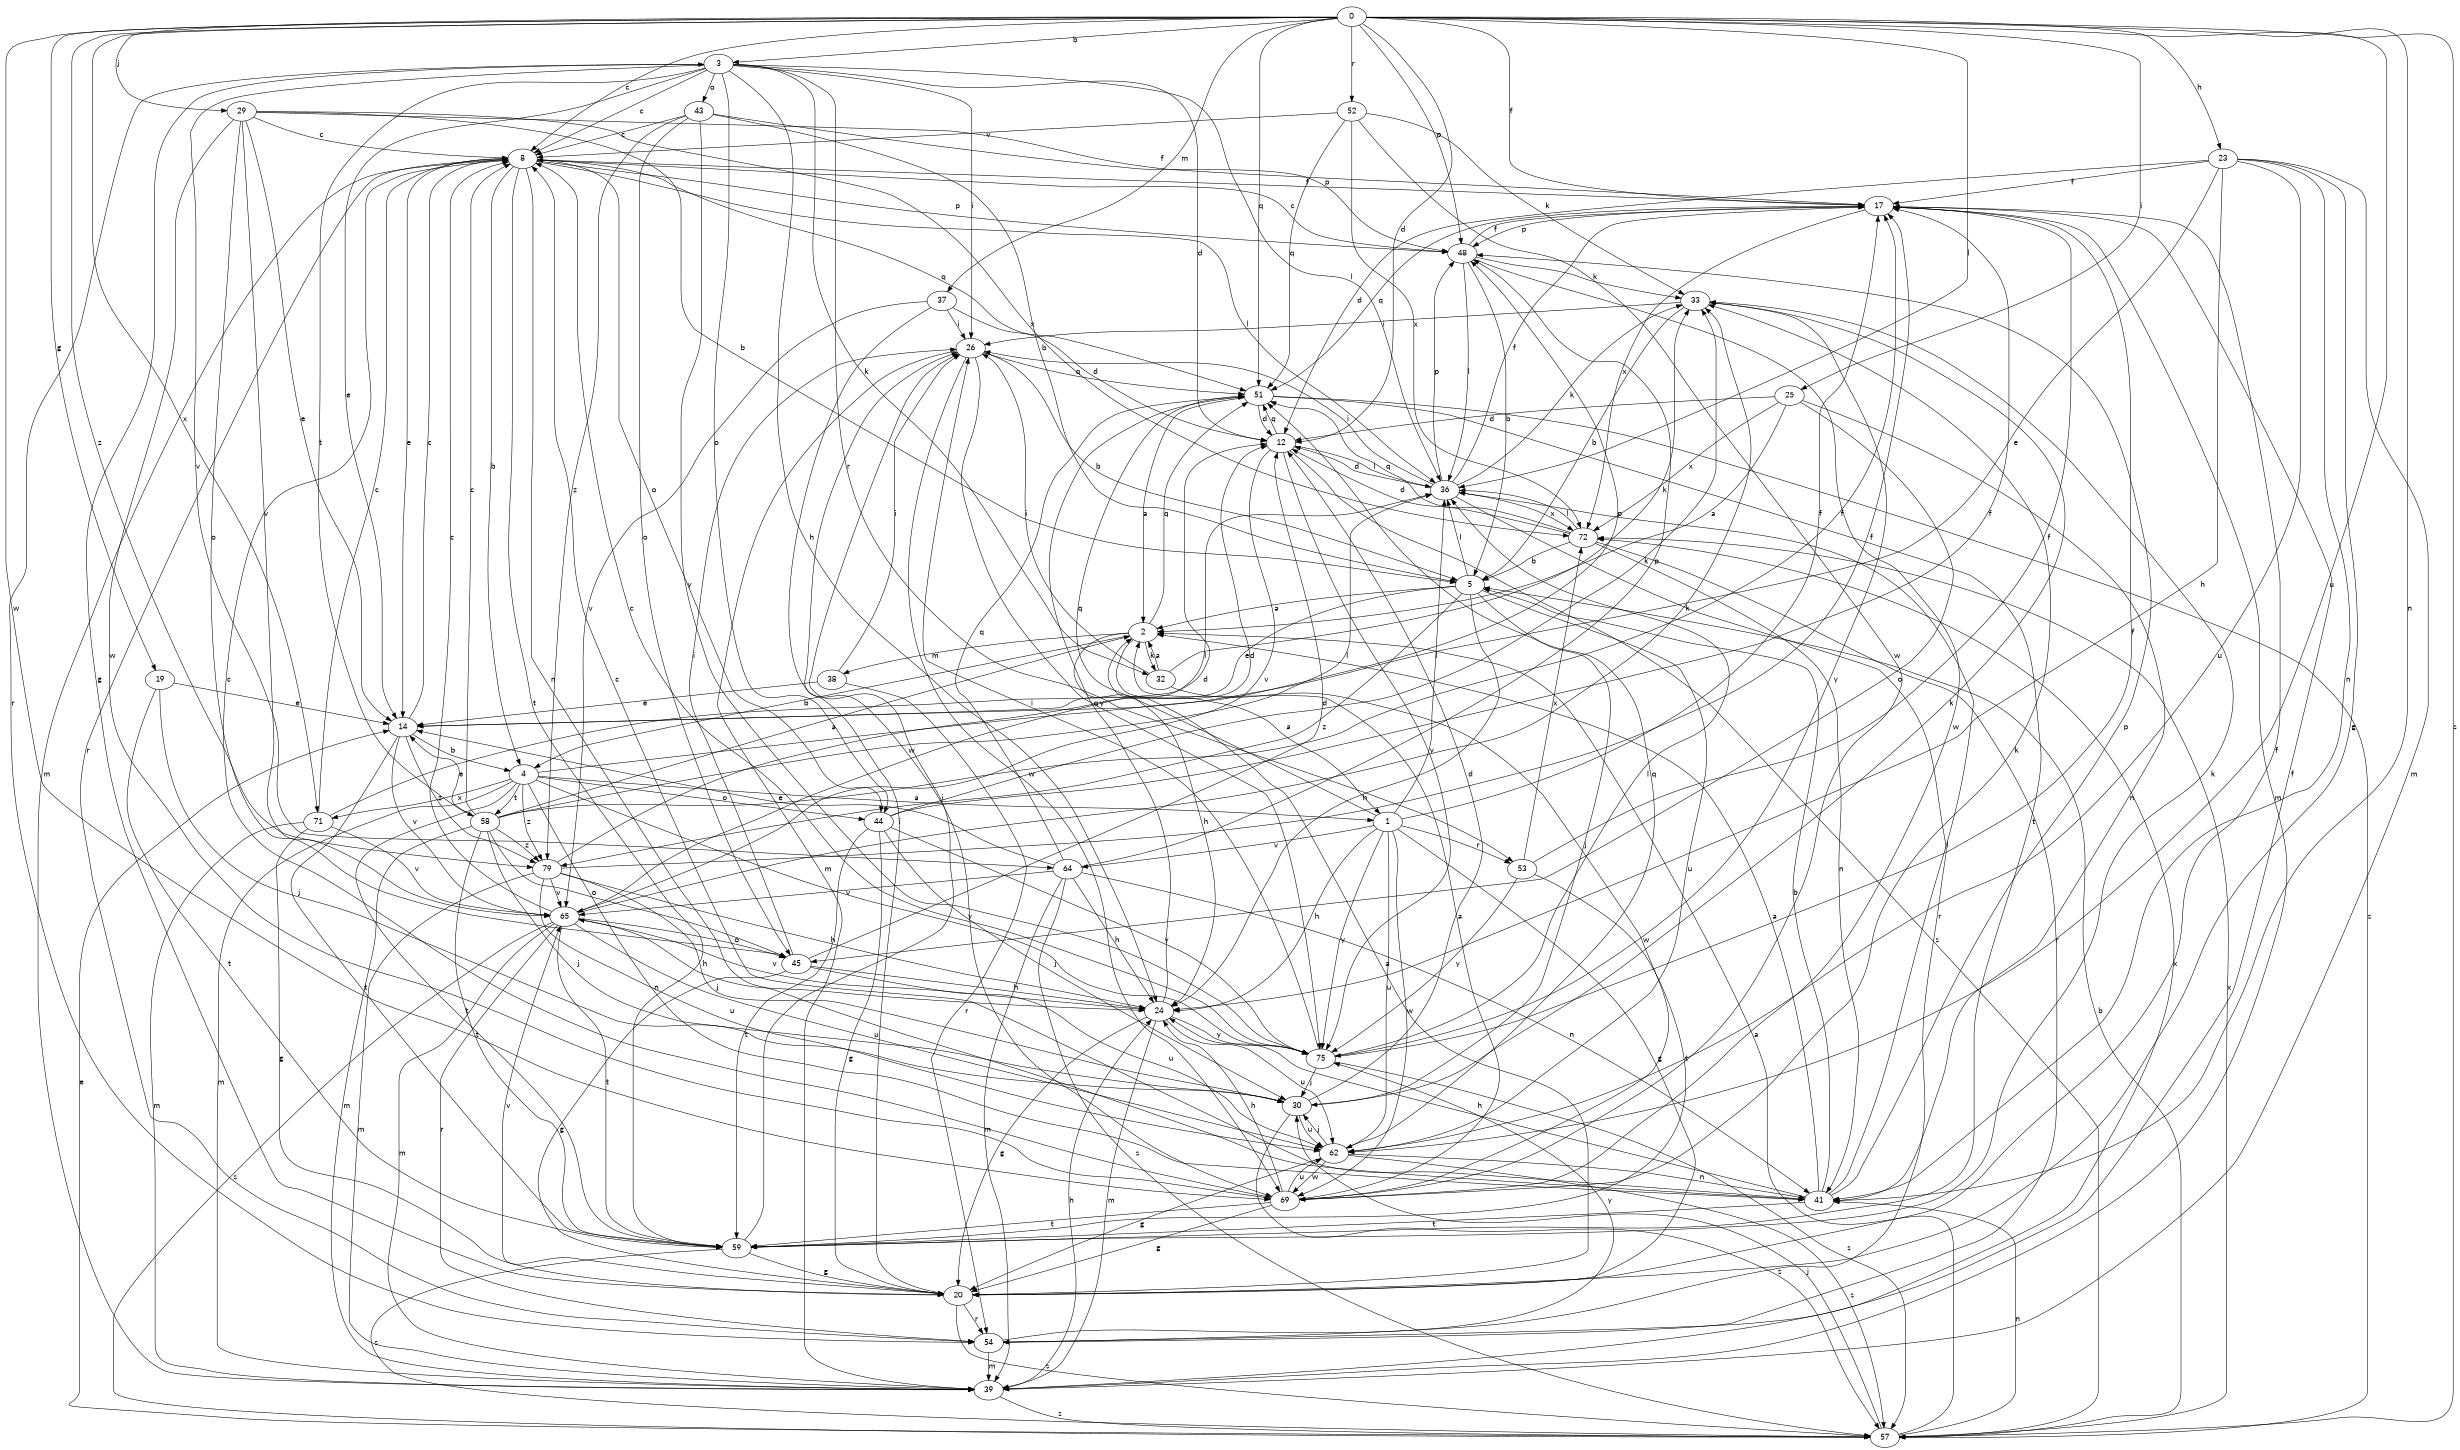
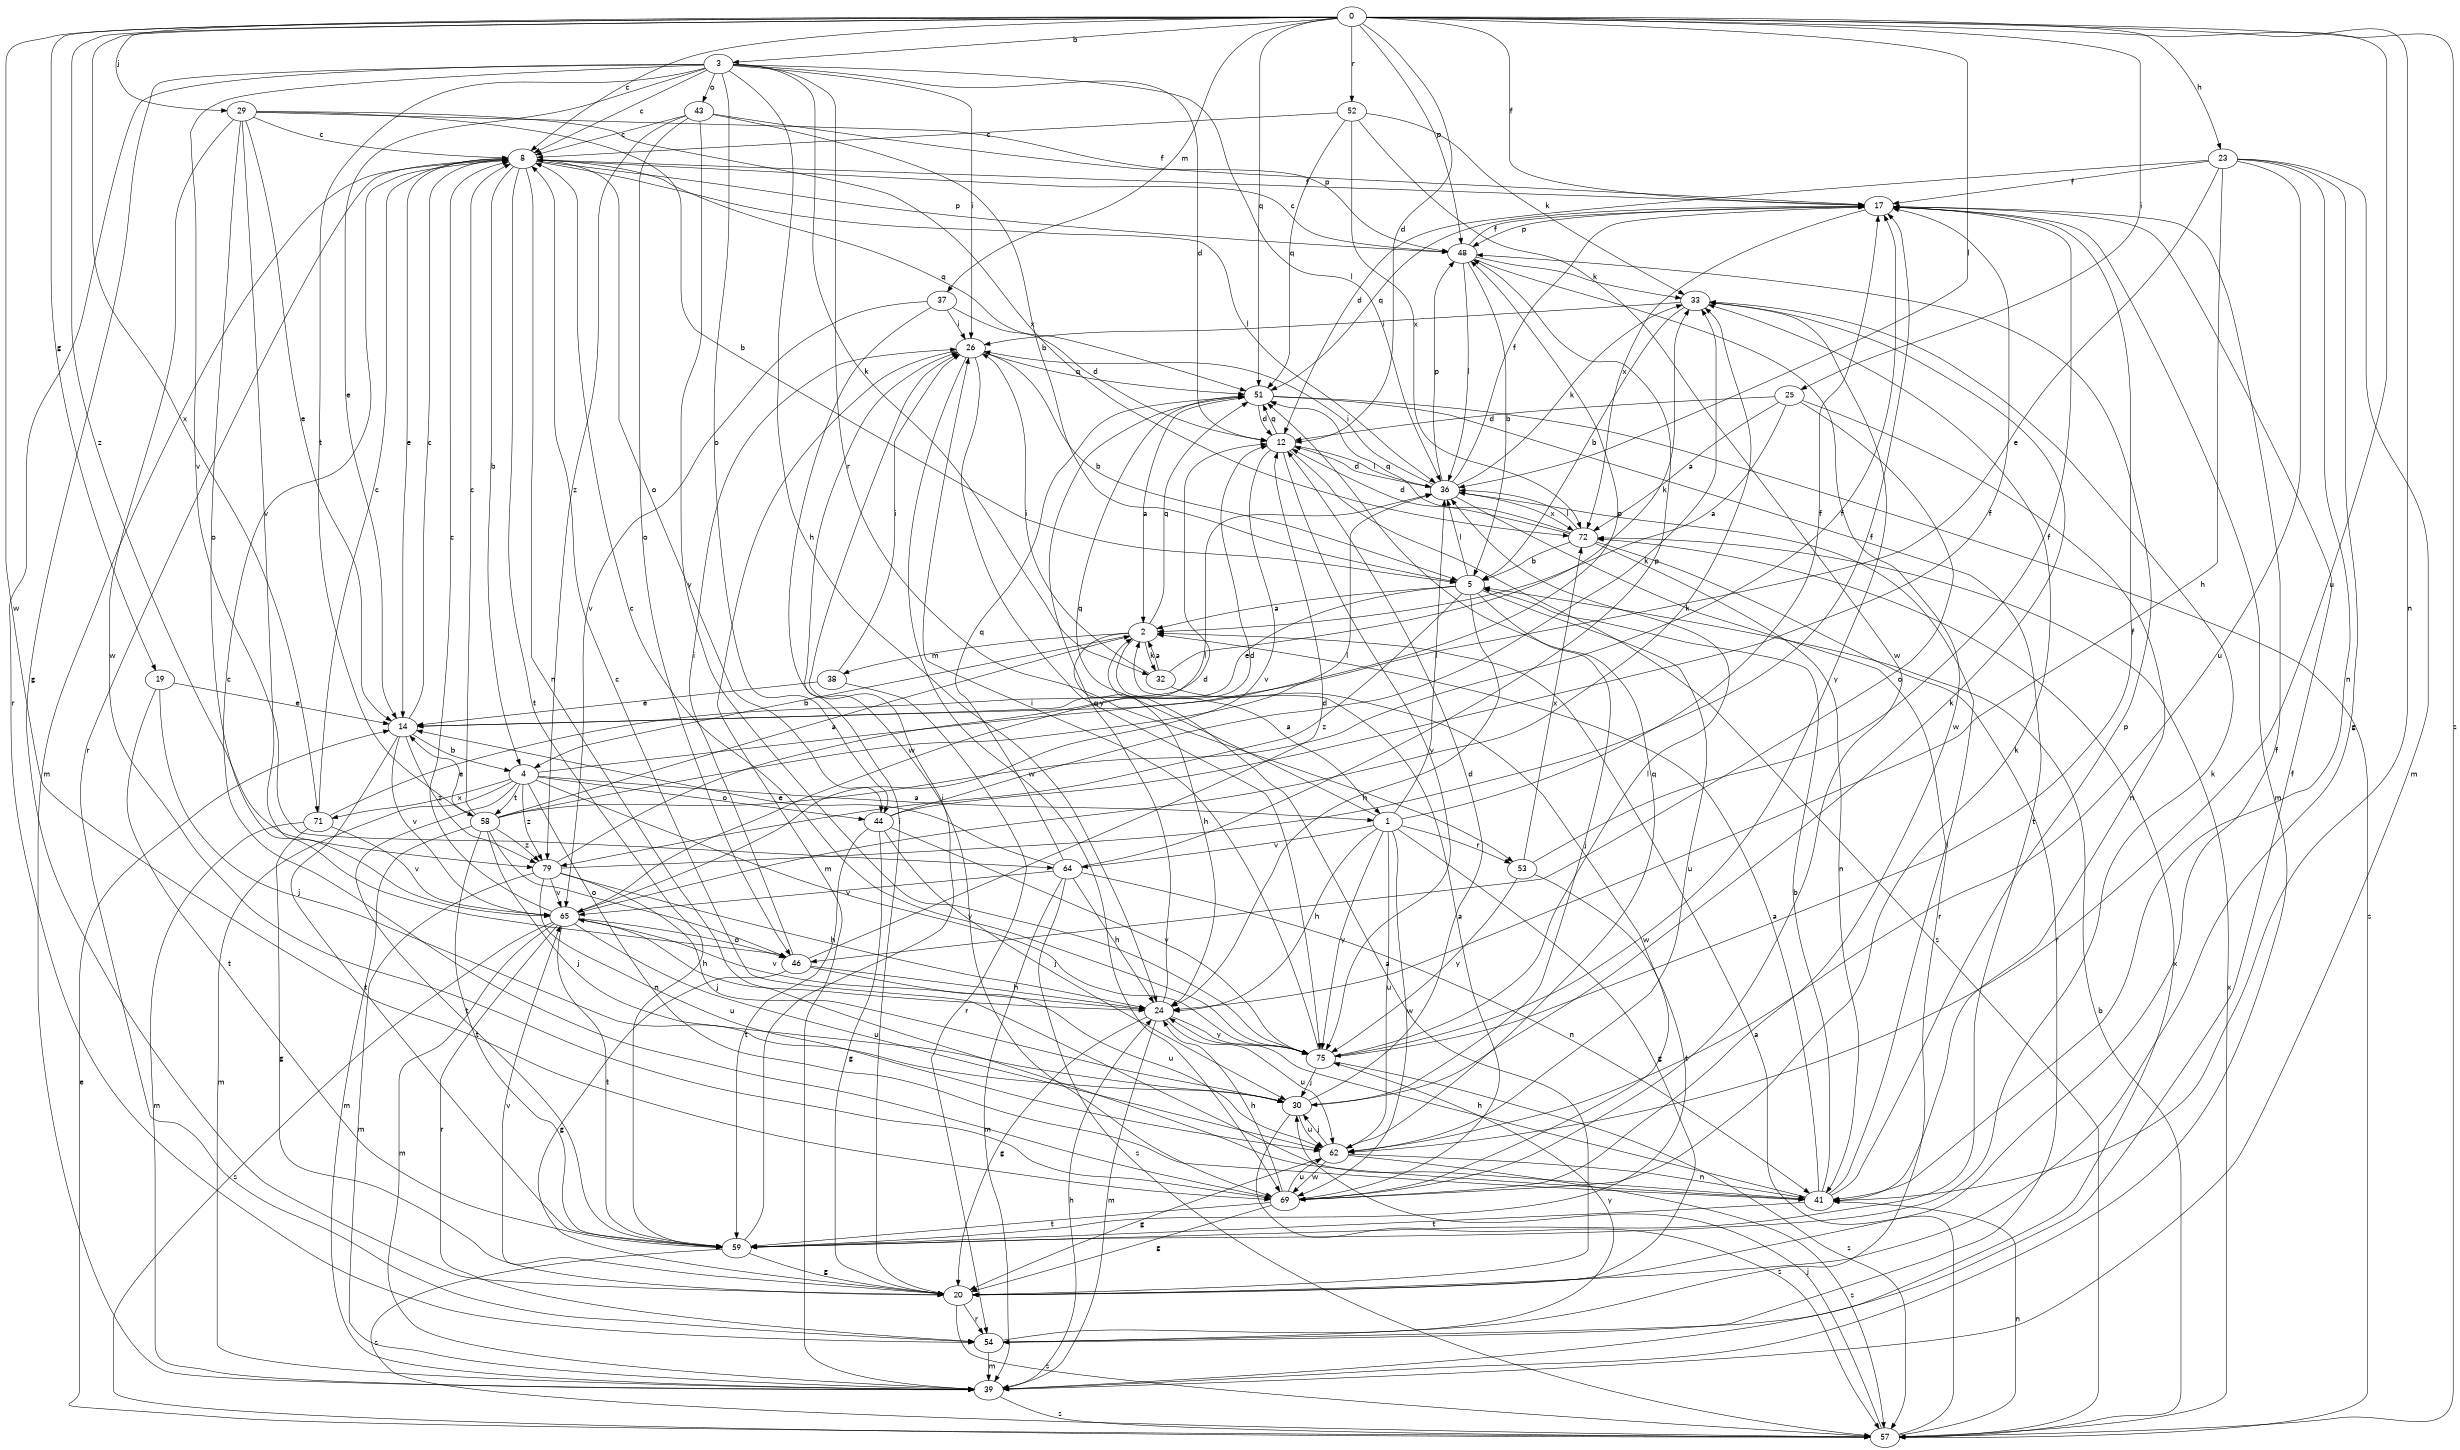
edge "52" -> "8": label "v" -> "c"
edge "25" -> "72": label "x" -> "a"
edge "20" -> "3": reversed
node "45": label "45" -> "46"
